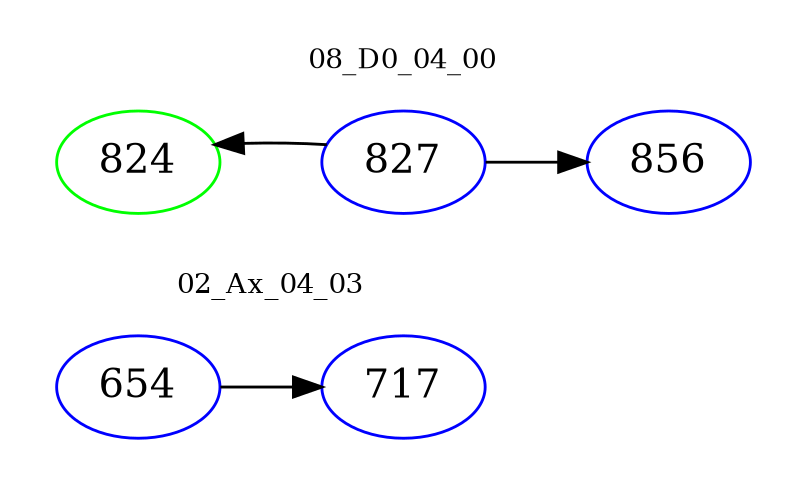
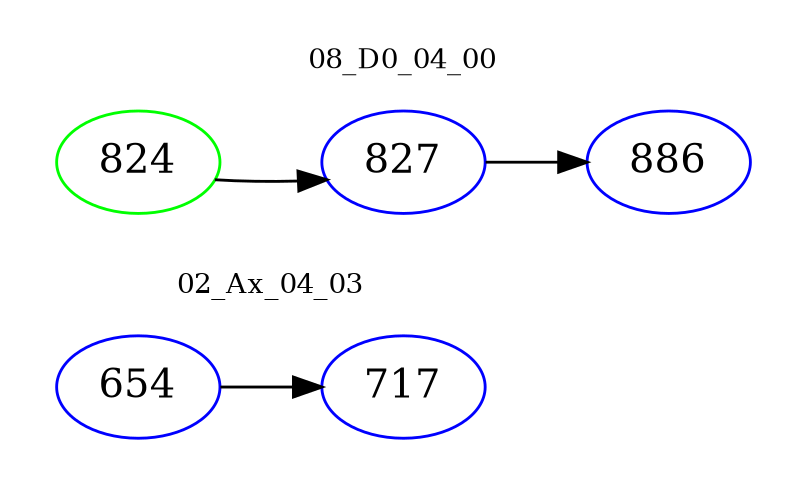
edge "827" -> "824": reversed
node "856": label "856" -> "886"
